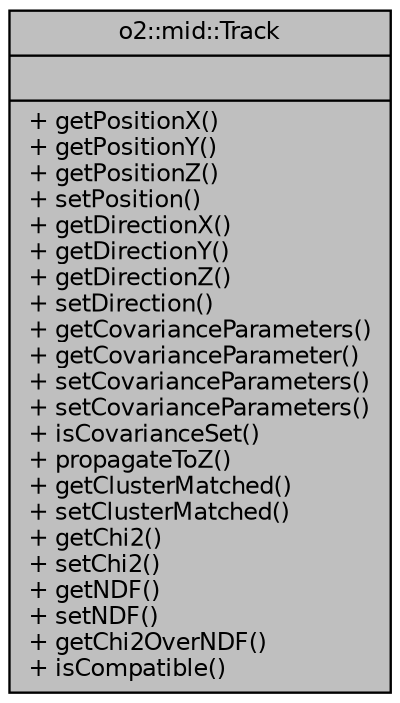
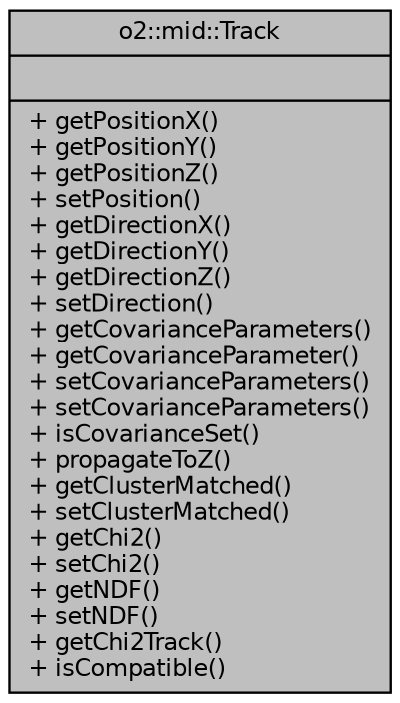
node "o2::mid::Track": text "+ getChi2OverNDF()" -> "+ getChi2Track()"
